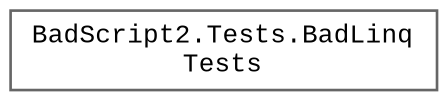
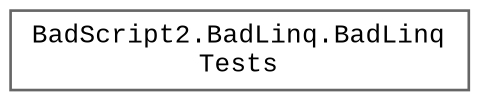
node "BadScript2.Tests.BadLinq Tests": label "BadScript2.Tests.BadLinq Tests" -> "BadScript2.BadLinq.BadLinq Tests"
